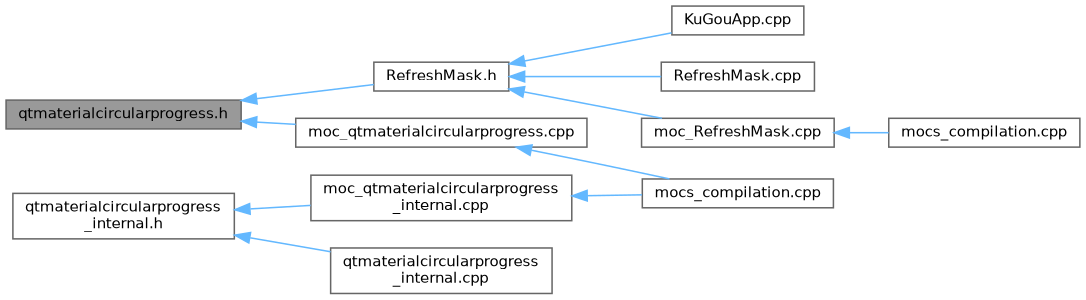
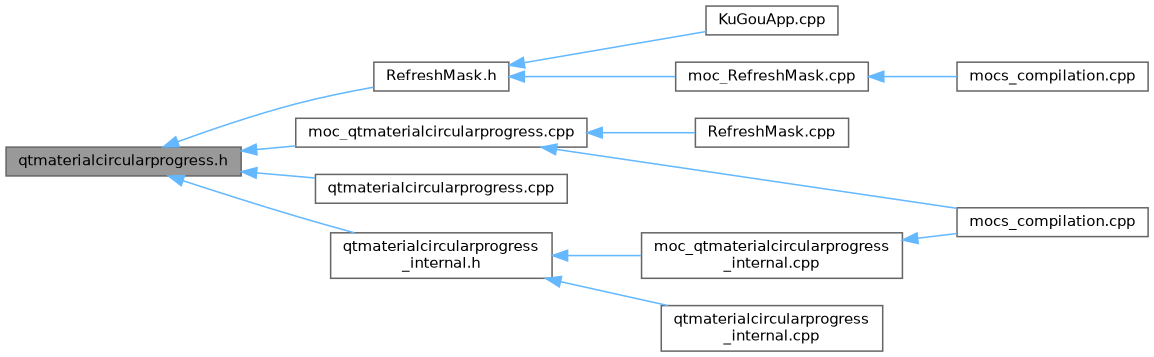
edge "RefreshMask.cpp" -> "RefreshMask.h": now "RefreshMask.cpp" -> "moc_qtmaterialcircularprogress.cpp"
node "qtmaterialcircularprogress.cpp": added
edge "qtmaterialcircularprogress _internal.h" -> "qtmaterialcircularprogress.h": added
